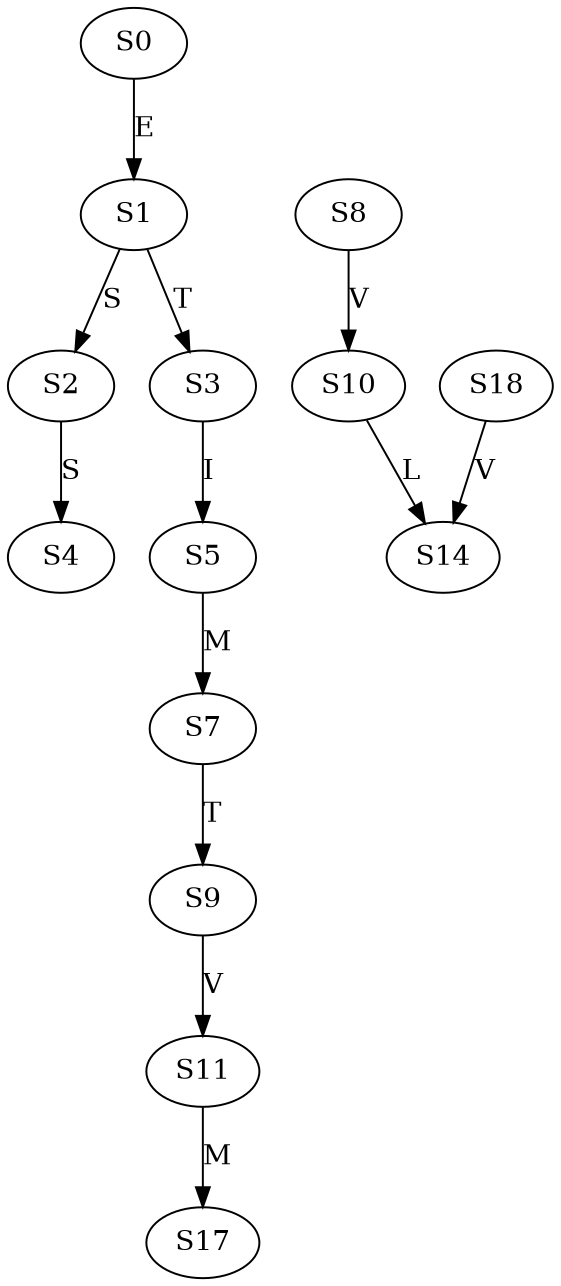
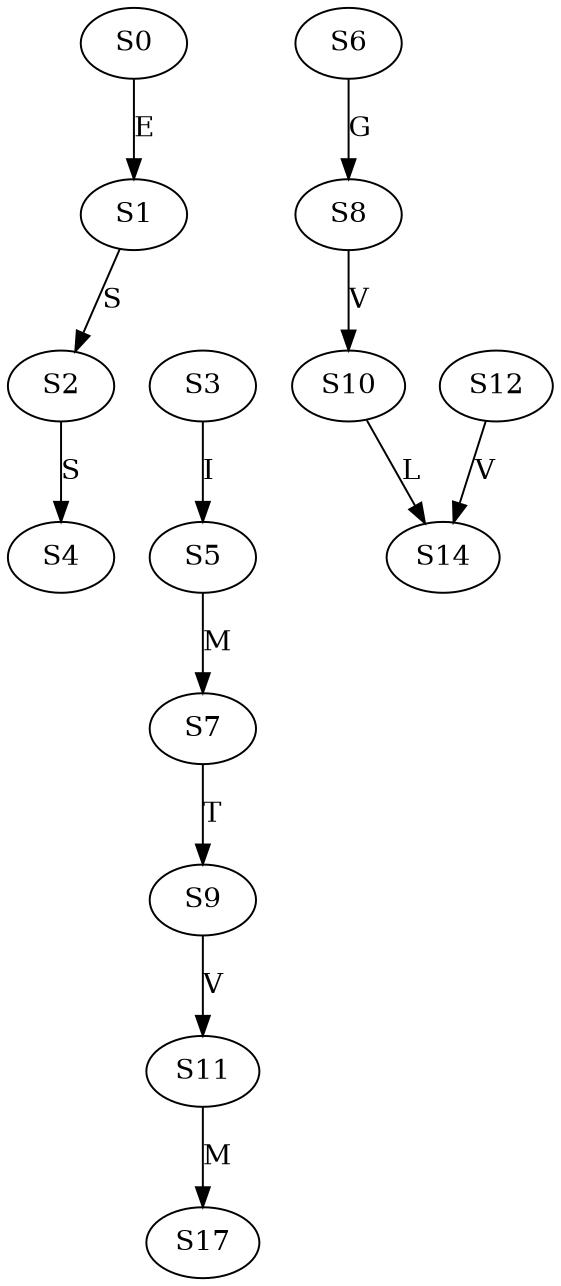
node "S6": added
edge "S1" -> "S3": removed, label "T"
node "S18": label "S18" -> "S12"
